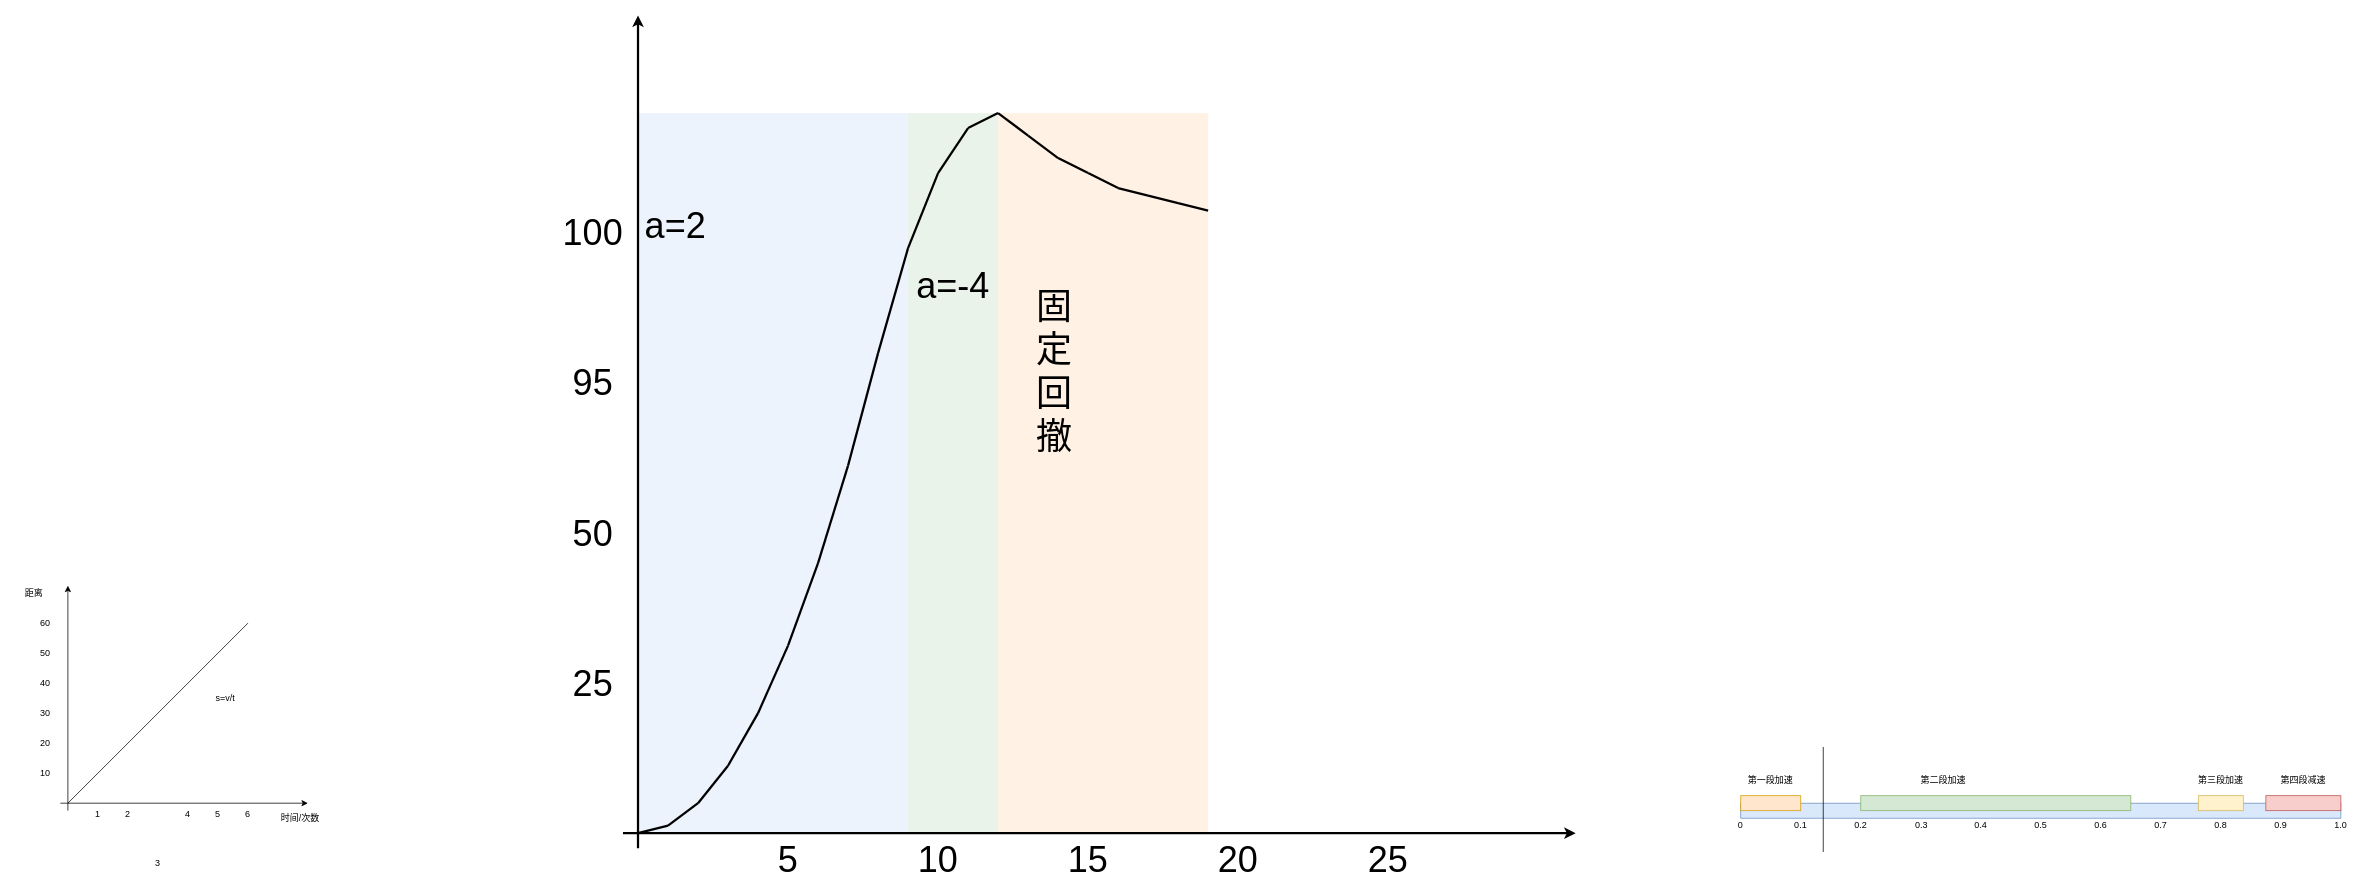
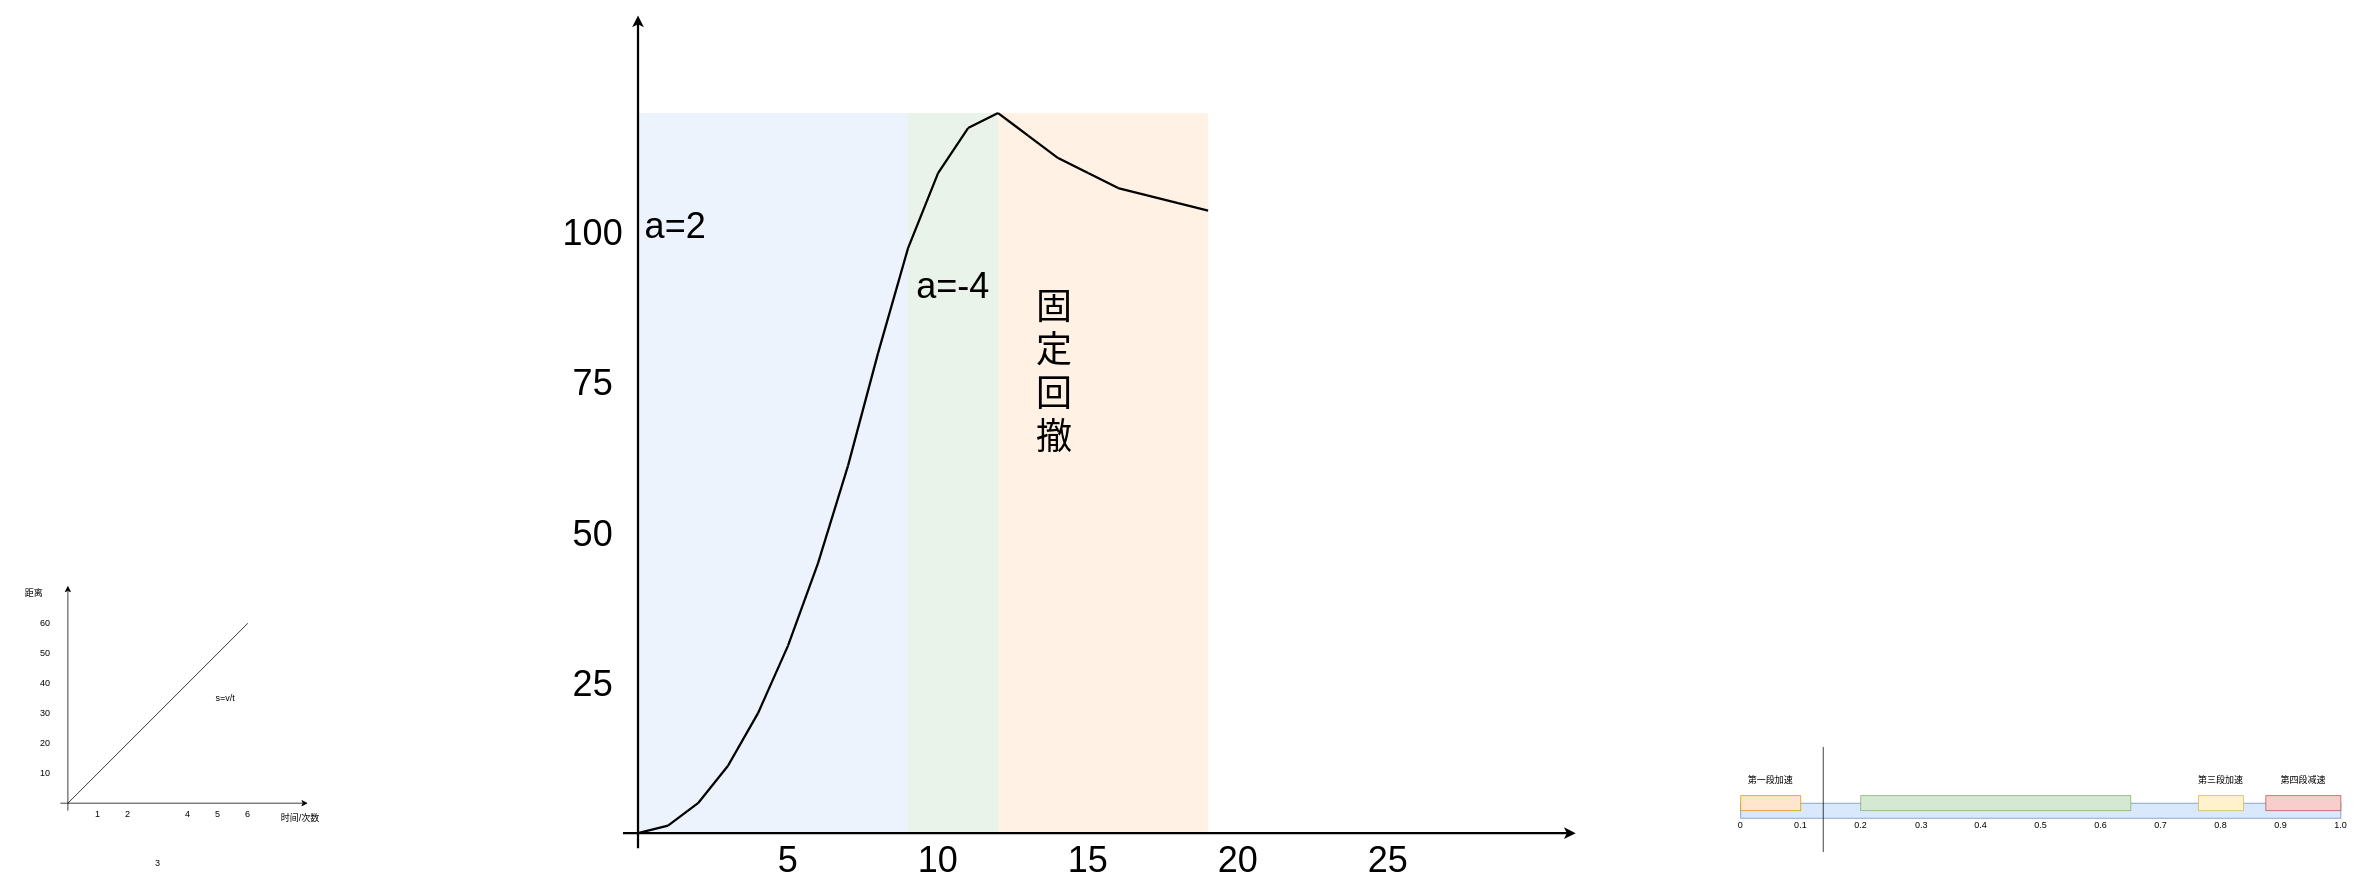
node "95": label "95" -> "75"
node "第二段加速": removed
